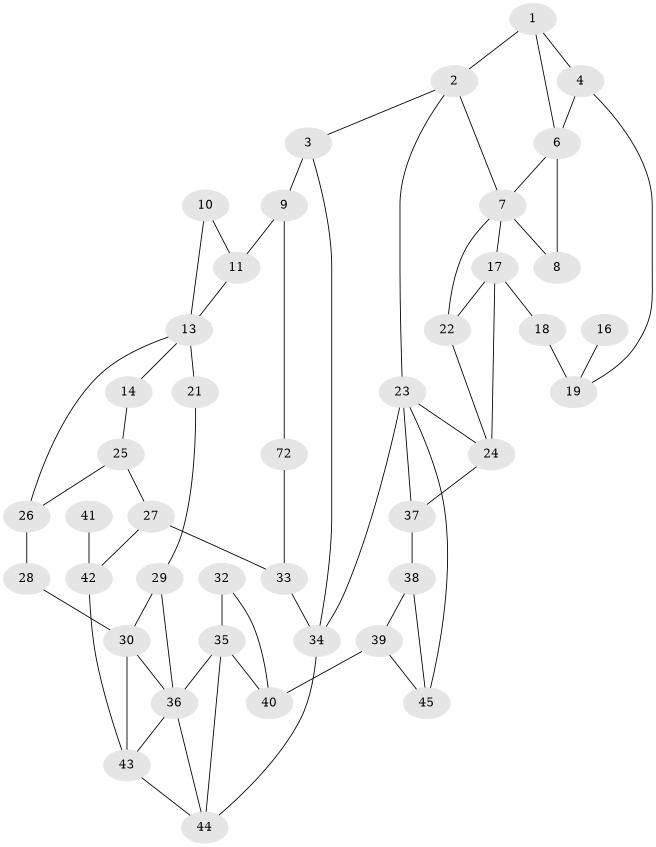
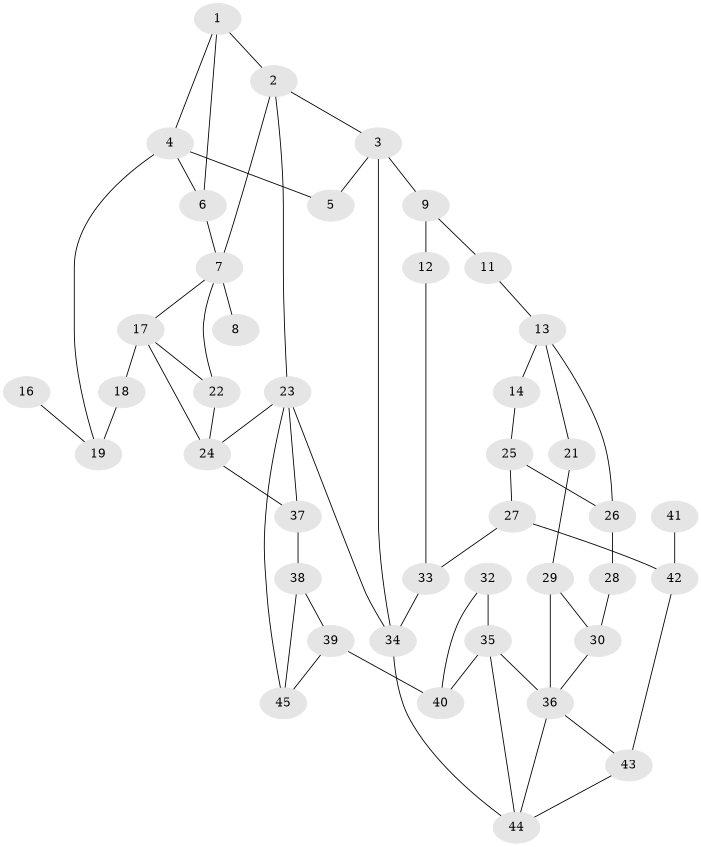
node "10": removed
node "5": added
edge "6" -- "8": removed
node "72": label "72" -> "12"
edge "30" -- "43": removed
